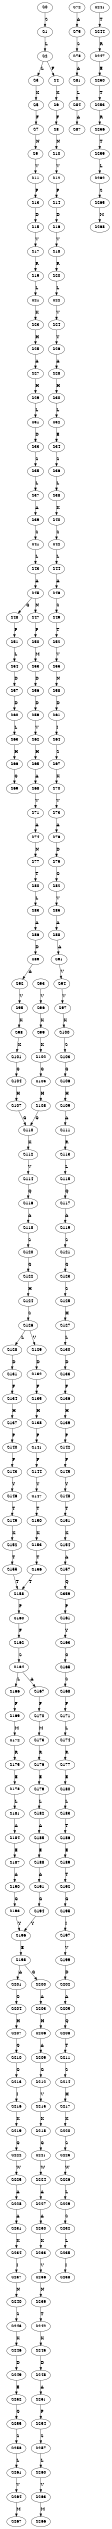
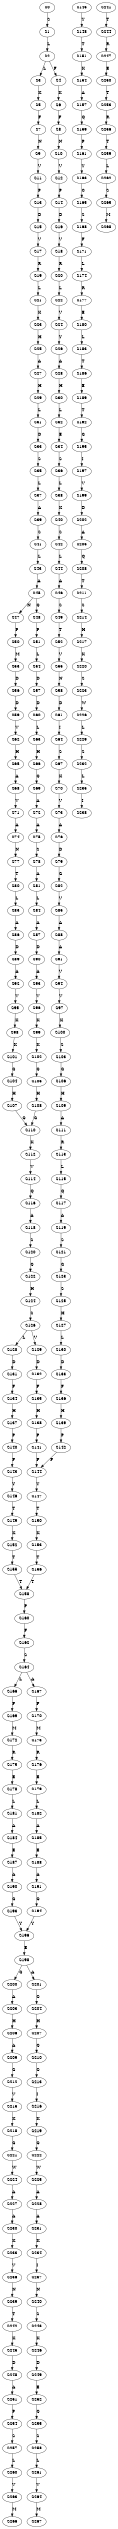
edge "S69" -> "S72": added, label "A"
node "S90": added
edge "S142" -> "S145": now "S142" -> "S144"
node "S359": label "S359" -> "S159"
